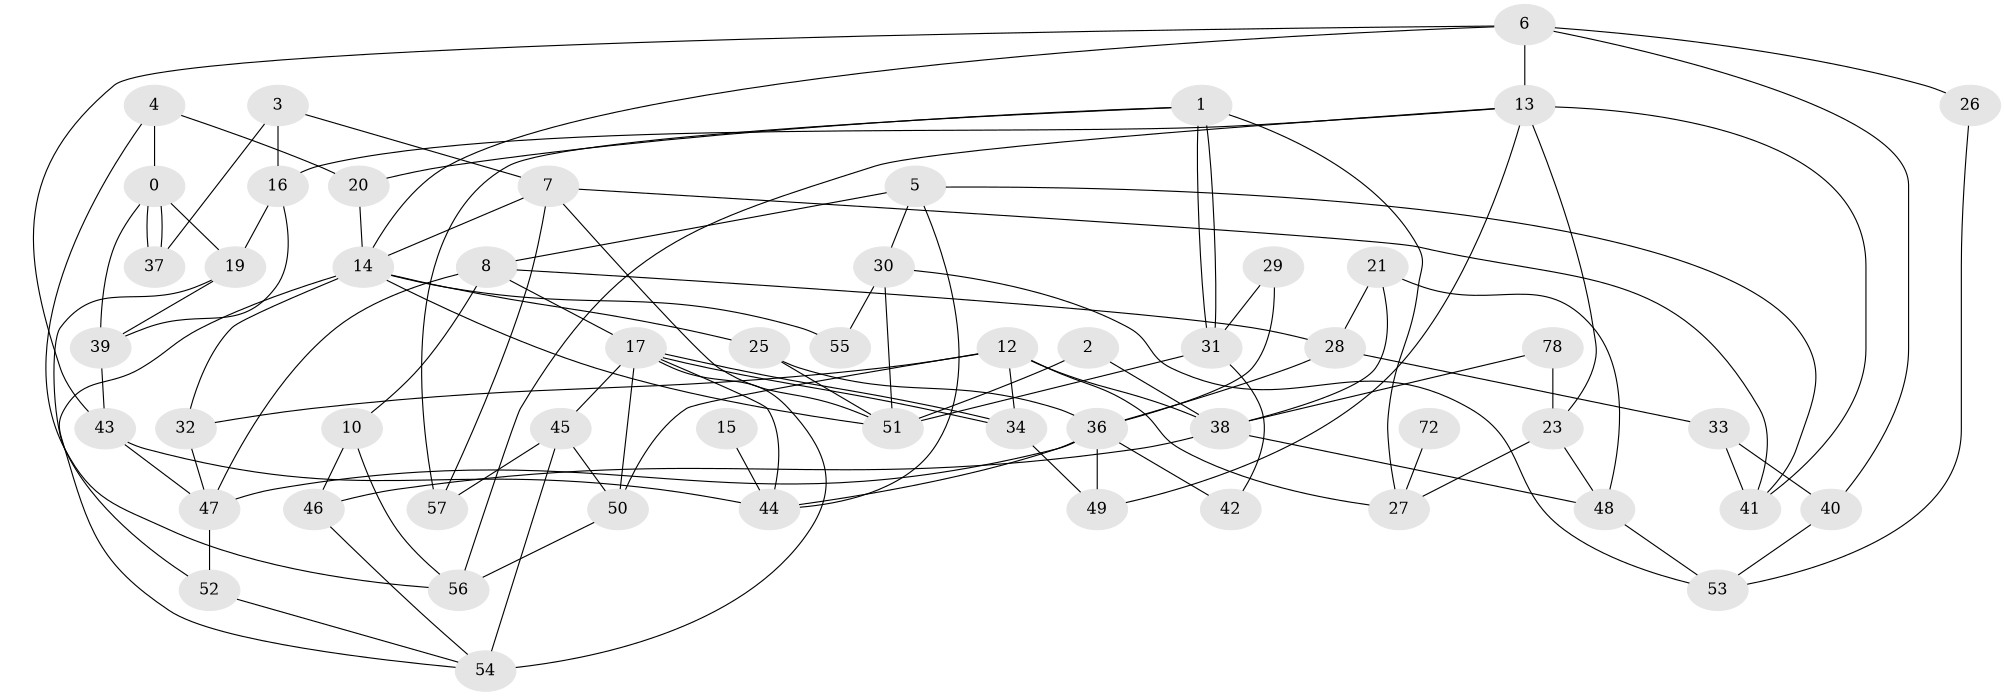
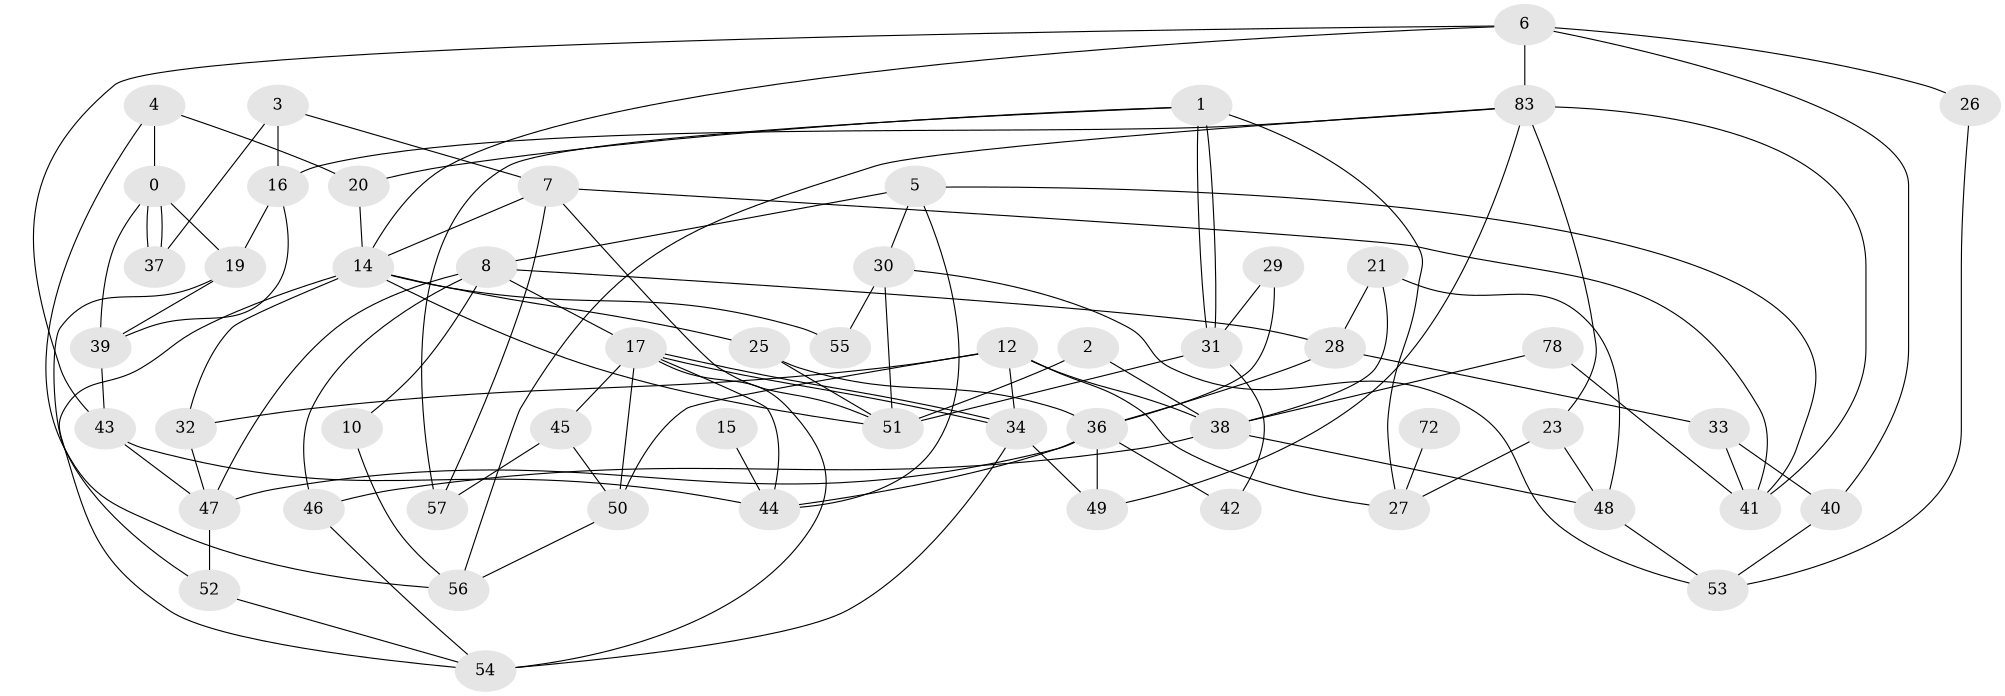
node "13": label "13" -> "83"
edge "78" -- "23": now "78" -- "41"
edge "10" -- "46": now "8" -- "46"
edge "45" -- "54": now "34" -- "54"
